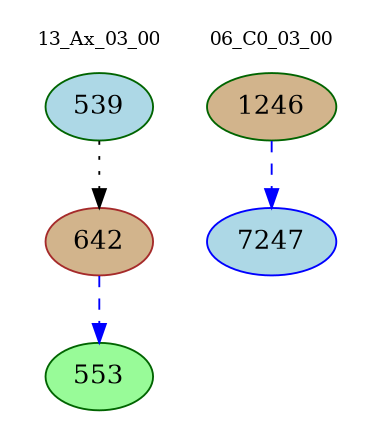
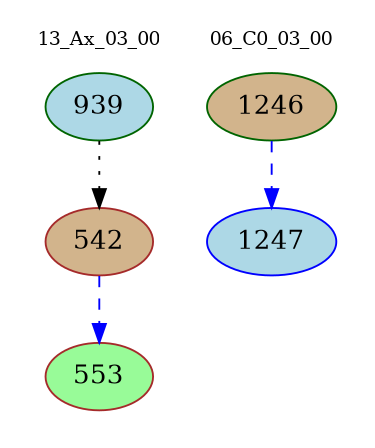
node "539": label "539" -> "939"
node "642": label "642" -> "542"
node "7247": label "7247" -> "1247"
node "553": color darkgreen -> brown
